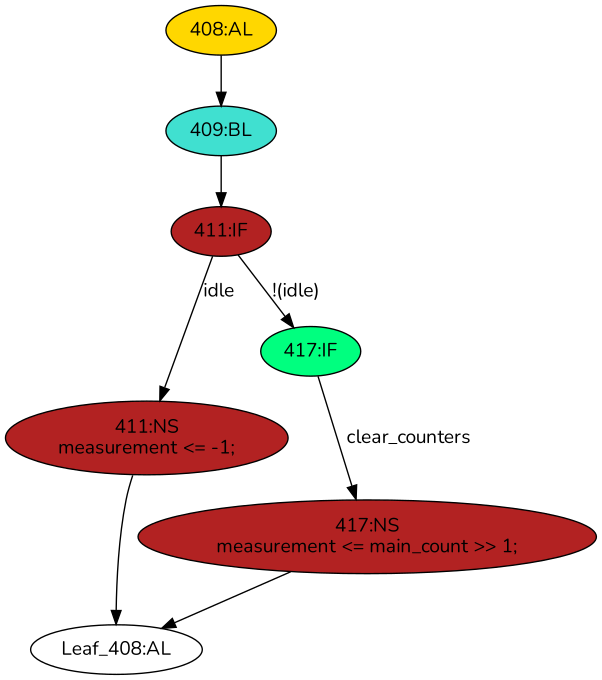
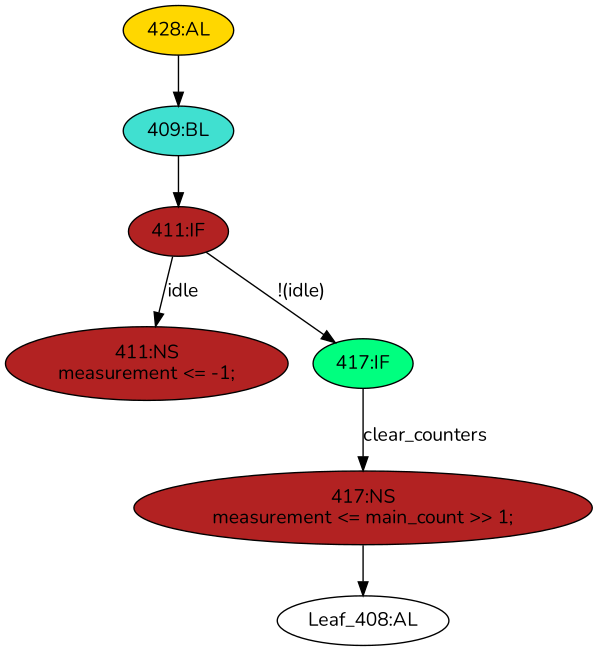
node "408:AL": label "408:AL" -> "428:AL"
edge "411:NS measurement <= -1;" -> "Leaf_408:AL": removed
